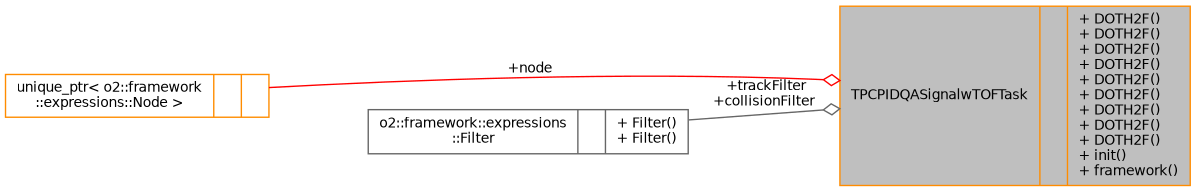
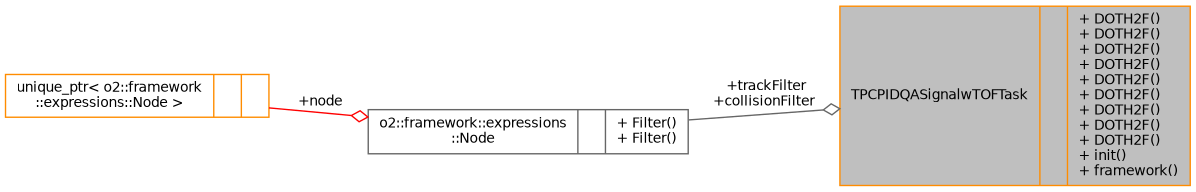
edge "unique_ptr< o2::framework" -> "TPCPIDQASignalwTOFTask": now "unique_ptr< o2::framework" -> "o2::framework::expressions"
node "o2::framework::expressions": text "::Filter" -> "::Node"
